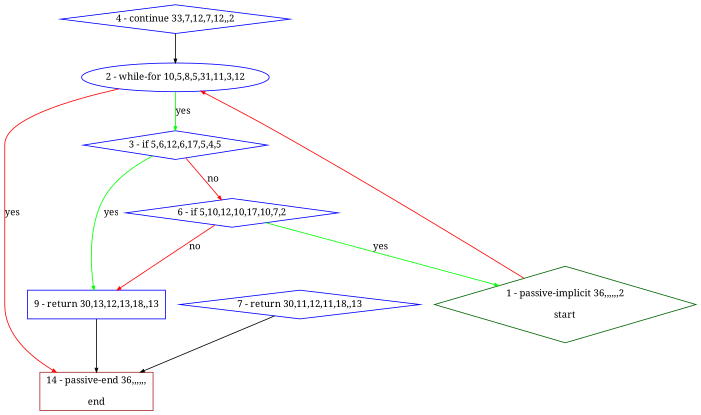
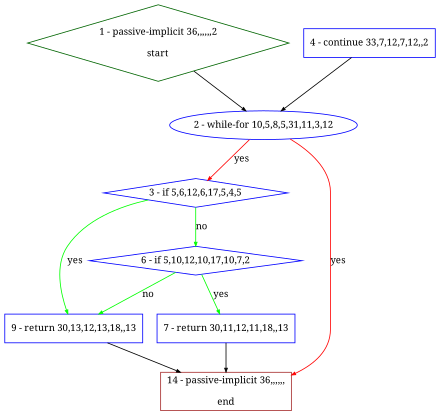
node "4 - continue 33,7,12,7,12,,2": shape diamond -> box
edge "2 - while-for 10,5,8,5,31,11,3,12" -> "3 - if 5,6,12,6,17,5,4,5": color #00ff00 -> #ff0000
edge "3 - if 5,6,12,6,17,5,4,5" -> "6 - if 5,10,12,10,17,10,7,2": color #ff0000 -> #00ff00
edge "1 - passive-implicit 36,,,,,,2 start" -> "2 - while-for 10,5,8,5,31,11,3,12": color #ff0000 -> #000000
edge "6 - if 5,10,12,10,17,10,7,2" -> "1 - passive-implicit 36,,,,,,2 start": now "6 - if 5,10,12,10,17,10,7,2" -> "7 - return 30,11,12,11,18,,13"
edge "6 - if 5,10,12,10,17,10,7,2" -> "9 - return 30,13,12,13,18,,13": color #ff0000 -> #00ff00
node "7 - return 30,11,12,11,18,,13": shape diamond -> box
node "14 - passive-end 36,,,,,, end": label "14 - passive-end 36,,,,,, end" -> "14 - passive-implicit 36,,,,,, end"
